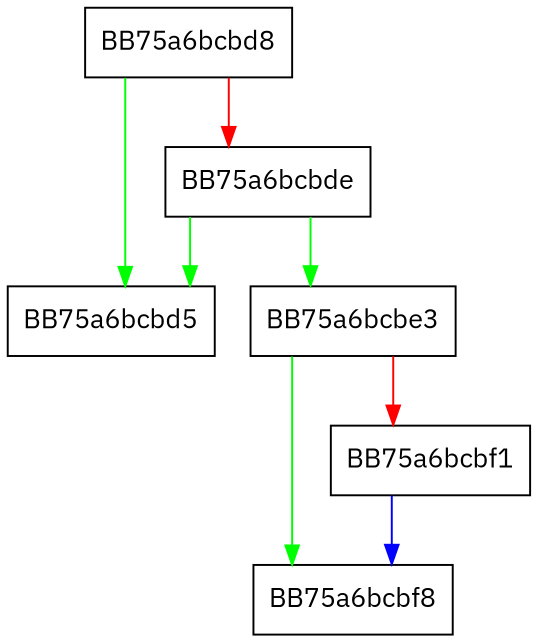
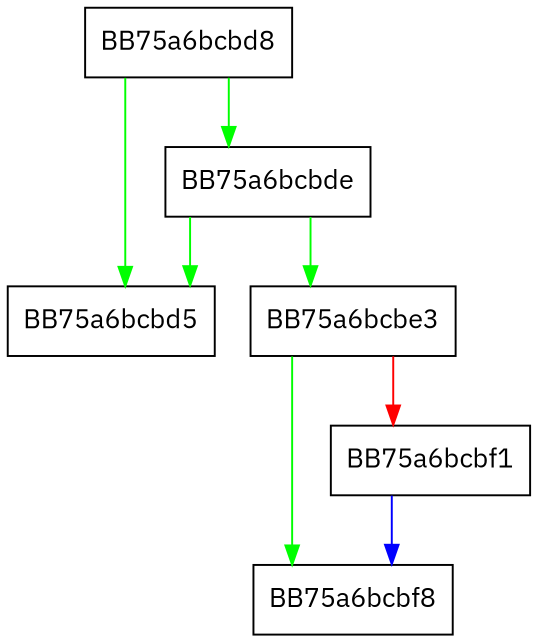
edge "BB75a6bcbd8" -> "BB75a6bcbde": color red -> green
